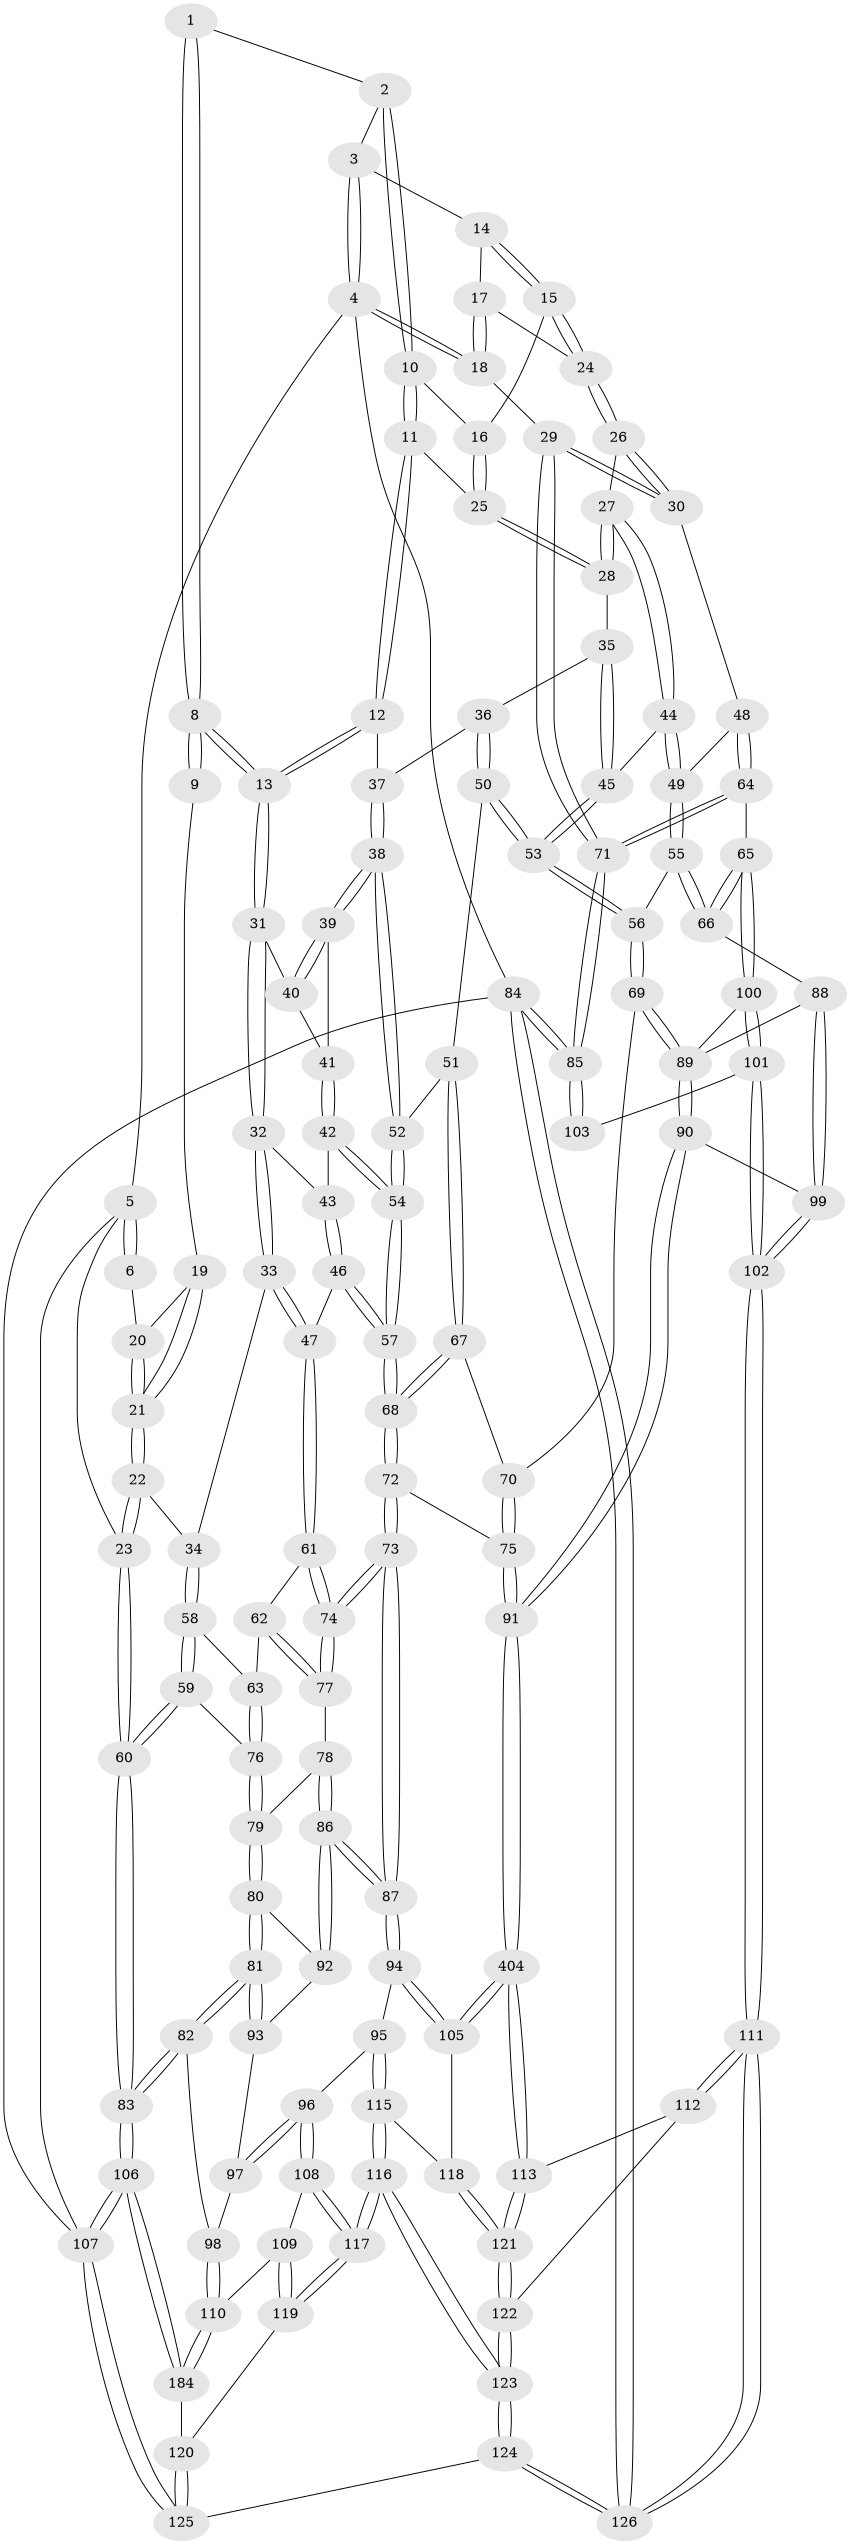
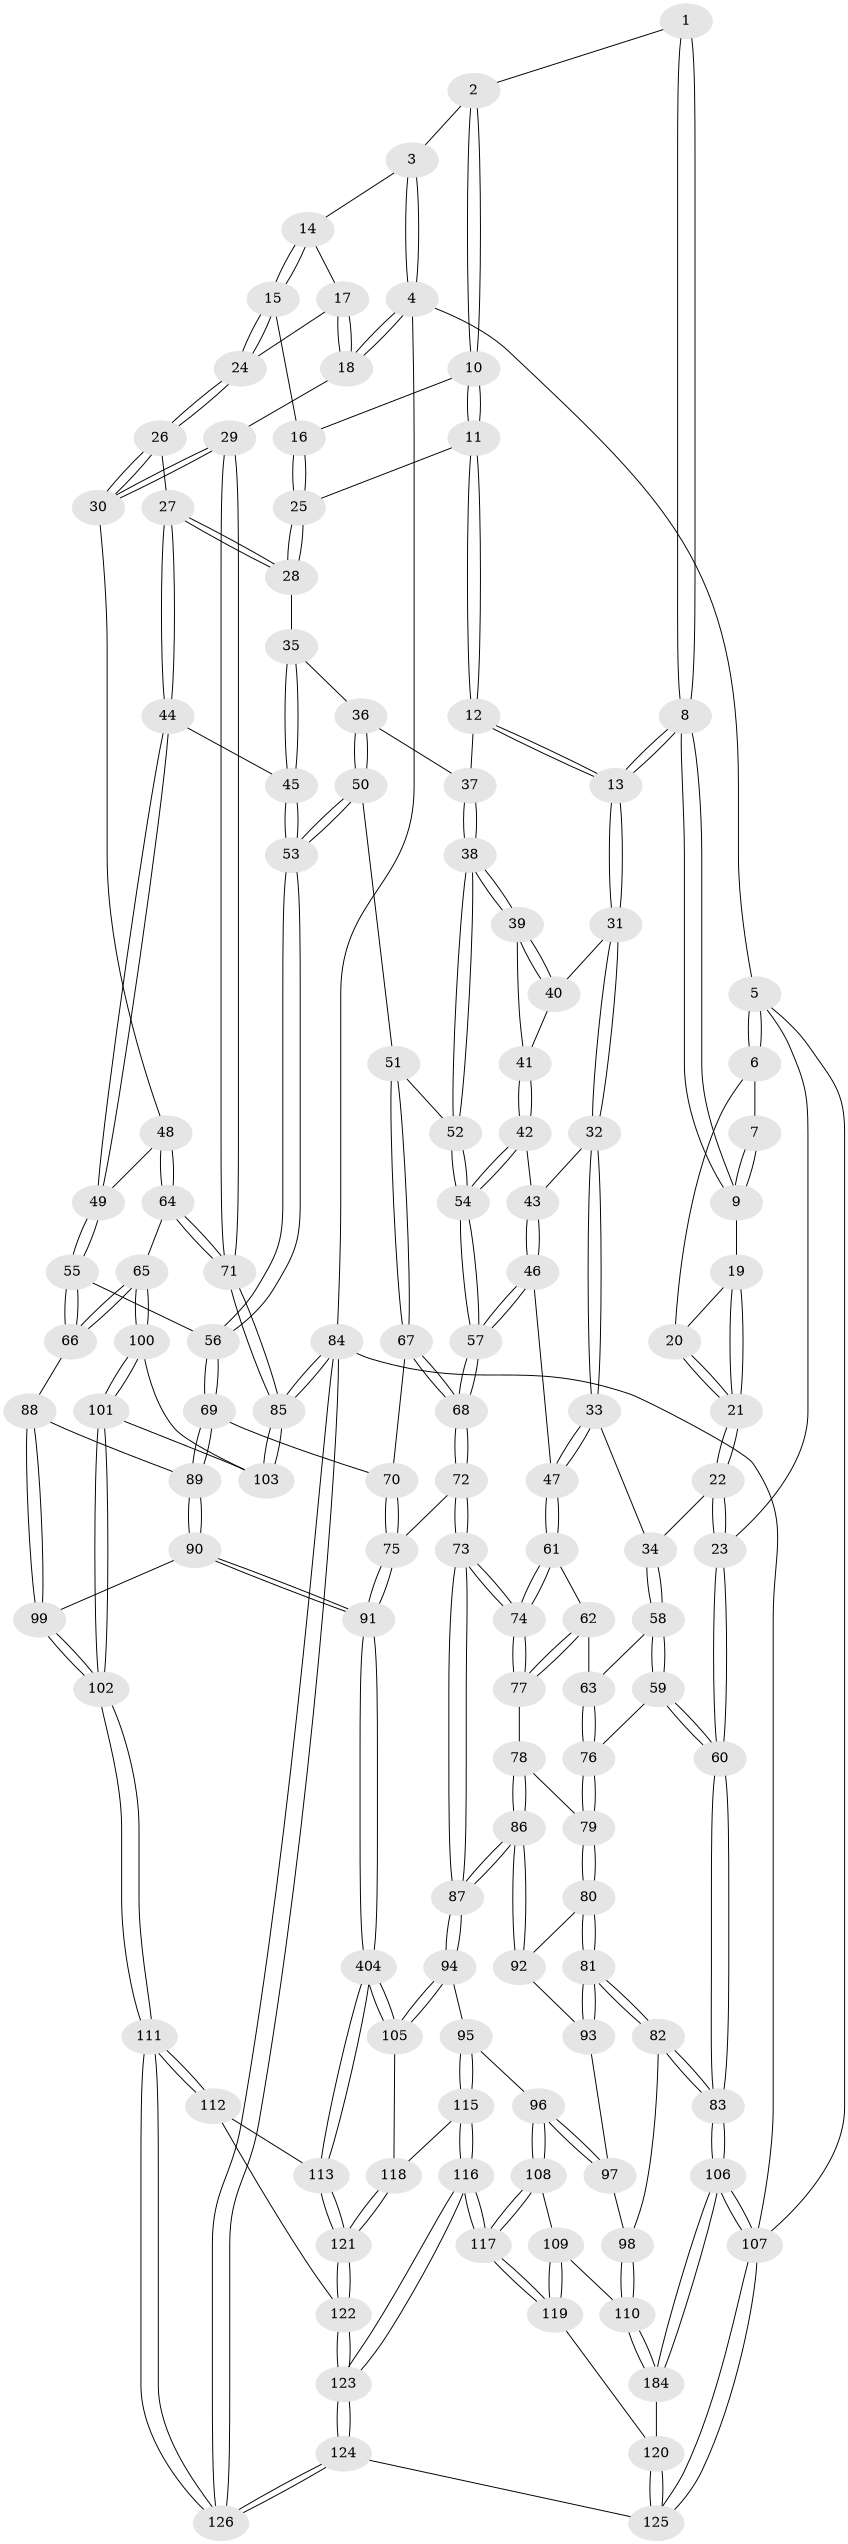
edge "100" -- "89": now "100" -- "103"
node "7": added
